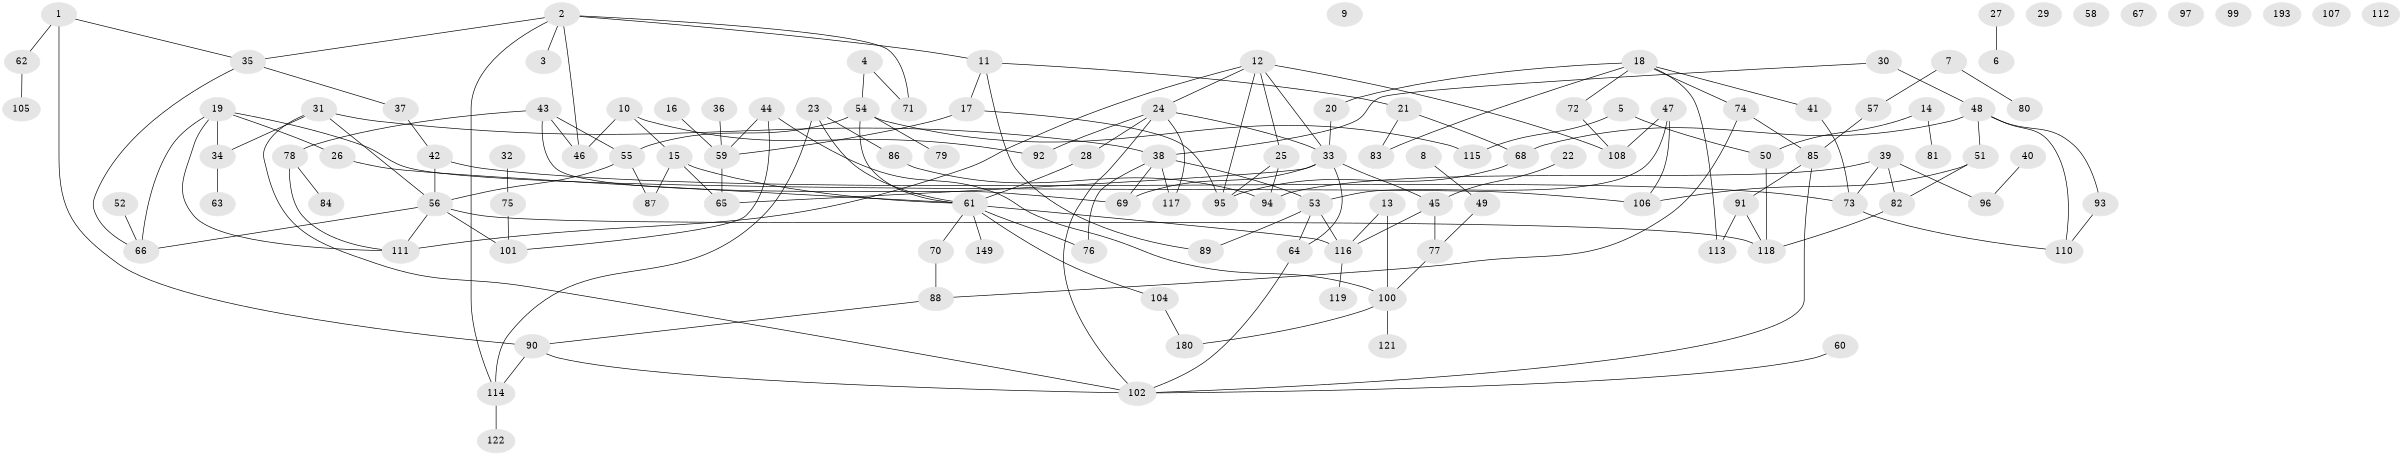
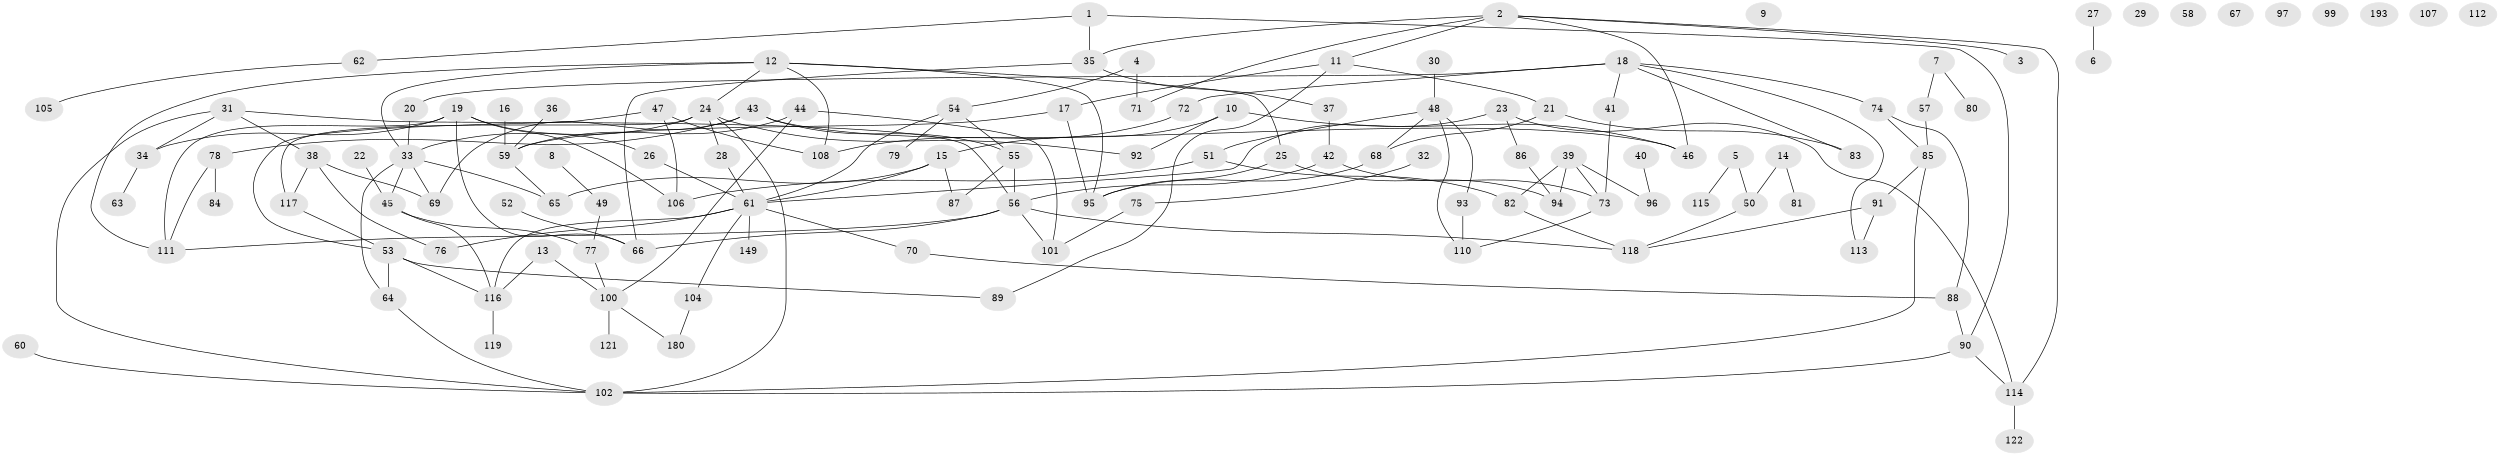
edge "30" -- "38": removed
edge "54" -- "115": removed
edge "38" -- "53": now "117" -- "53"
